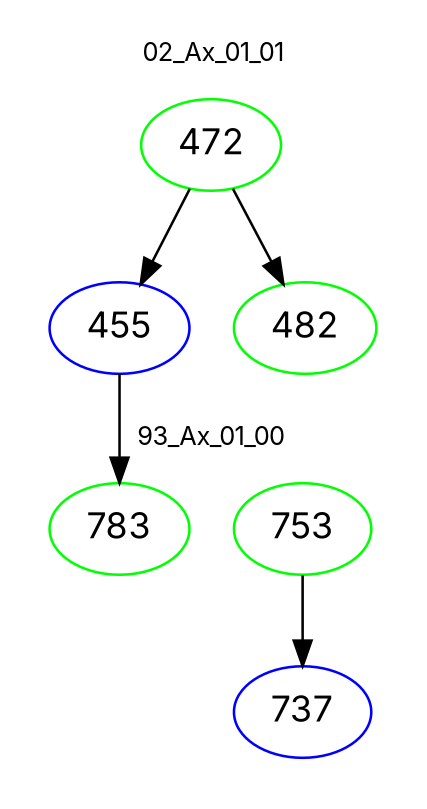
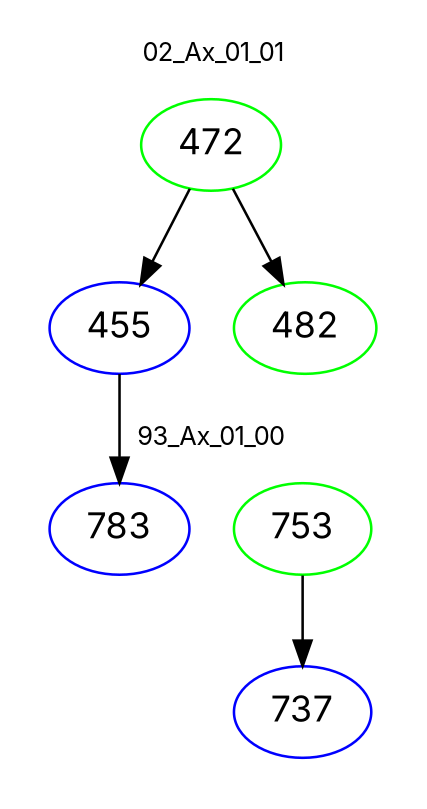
node "783": color green -> blue
